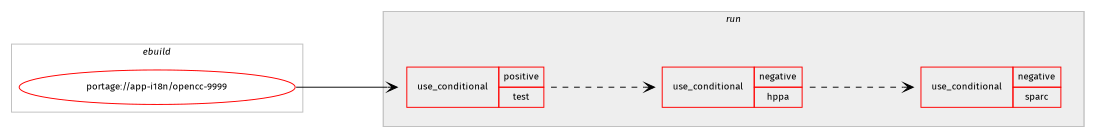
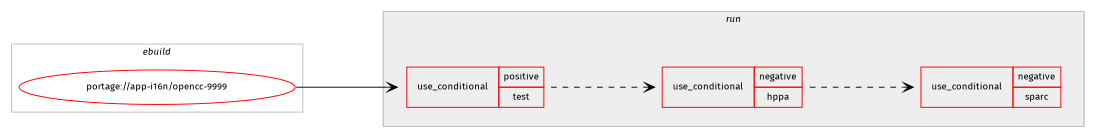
node "portage://app-i18n/opencc-9999": label "portage://app-i18n/opencc-9999" -> "portage://app-i16n/opencc-9999"
